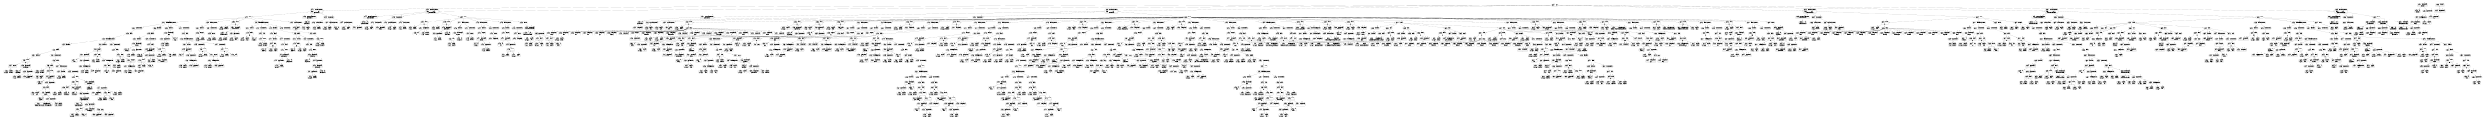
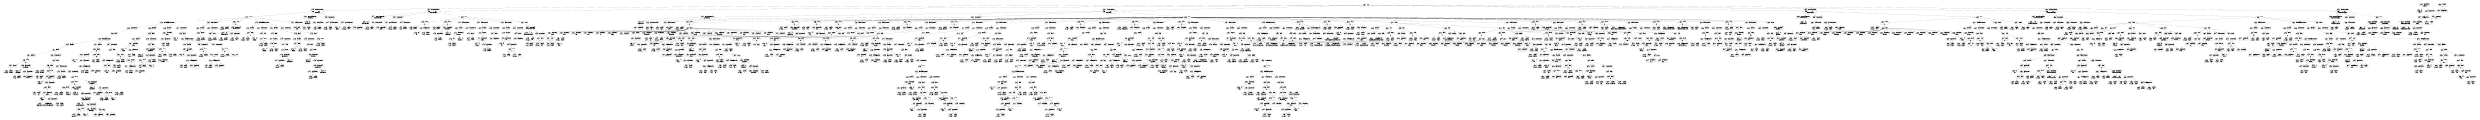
node "185038": removed
